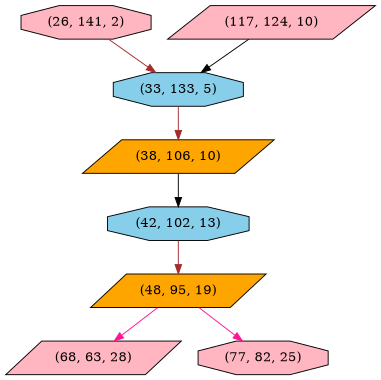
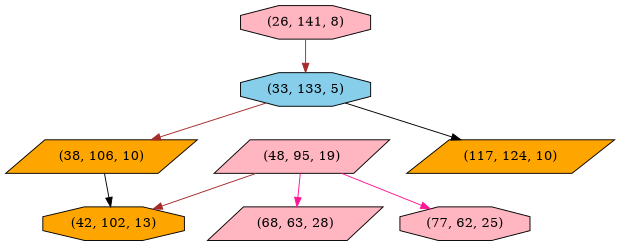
node "(26, 141, 2)": label "(26, 141, 2)" -> "(26, 141, 8)"
node "(117, 124, 10)": fillcolor lightpink -> orange
edge "(117, 124, 10)" -> "(33, 133, 5)": reversed
node "(42, 102, 13)": fillcolor skyblue -> orange
edge "(42, 102, 13)" -> "(48, 95, 19)": reversed
node "(48, 95, 19)": fillcolor orange -> lightpink
node "(77, 82, 25)": label "(77, 82, 25)" -> "(77, 62, 25)"
